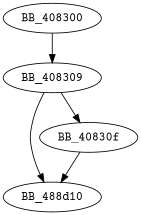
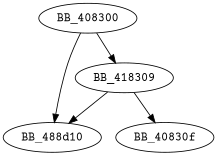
node "BB_408309": label "BB_408309" -> "BB_418309"
edge "BB_40830f" -> "BB_488d10": now "BB_408300" -> "BB_488d10"
